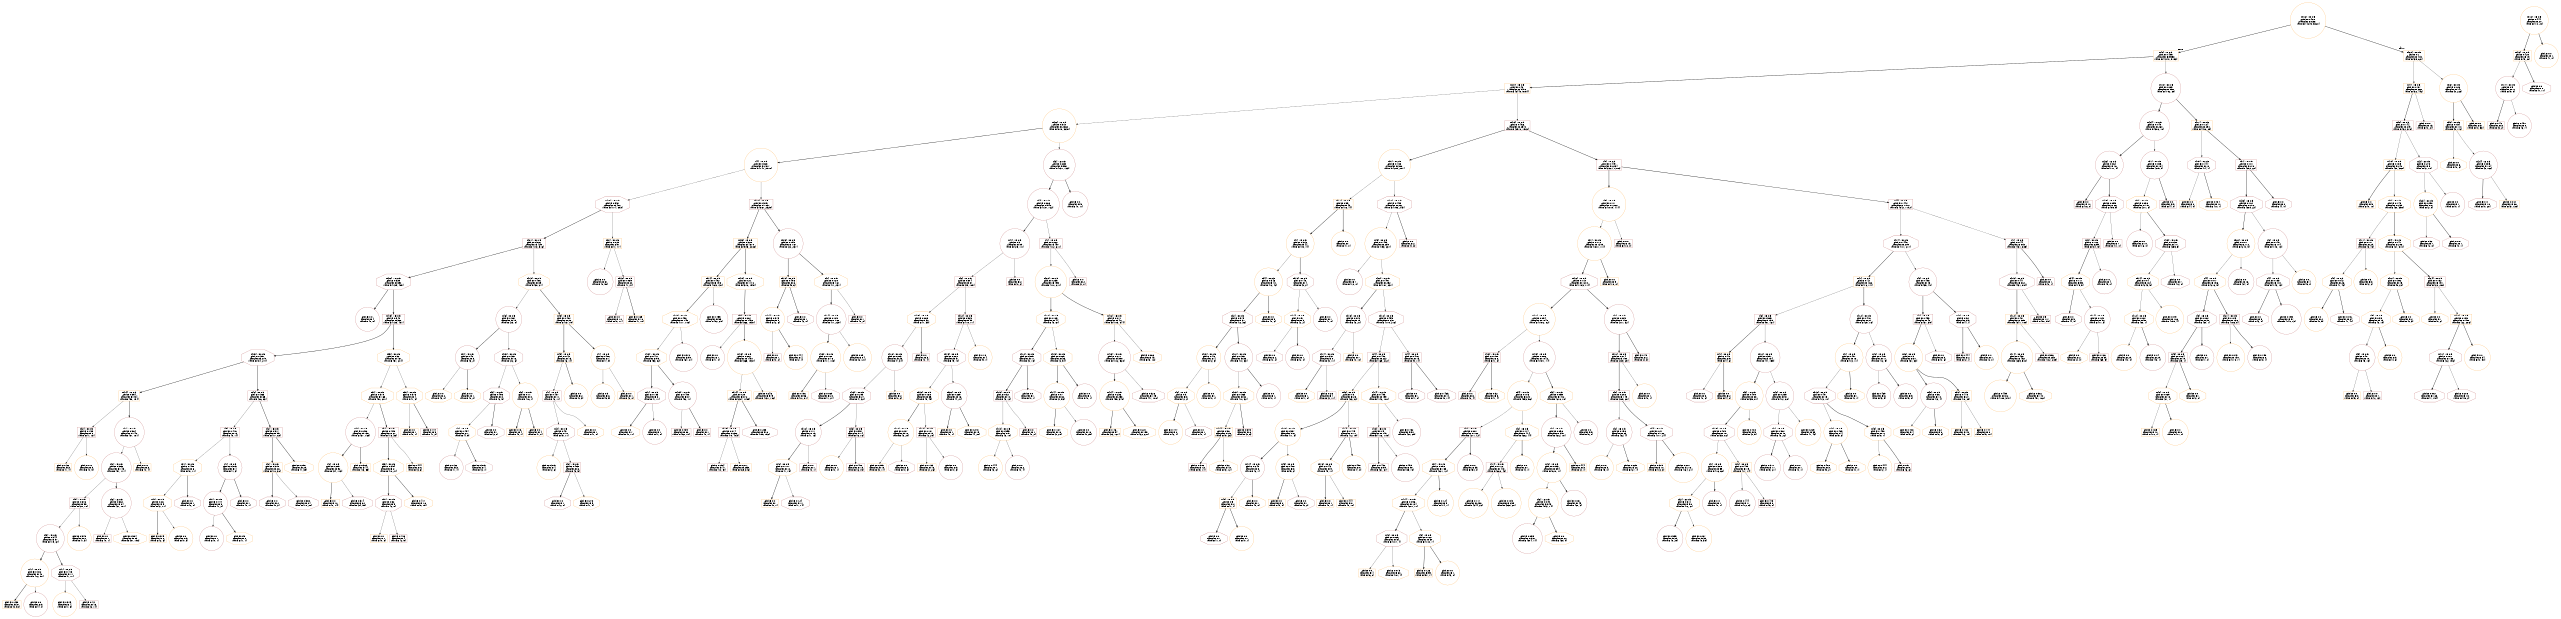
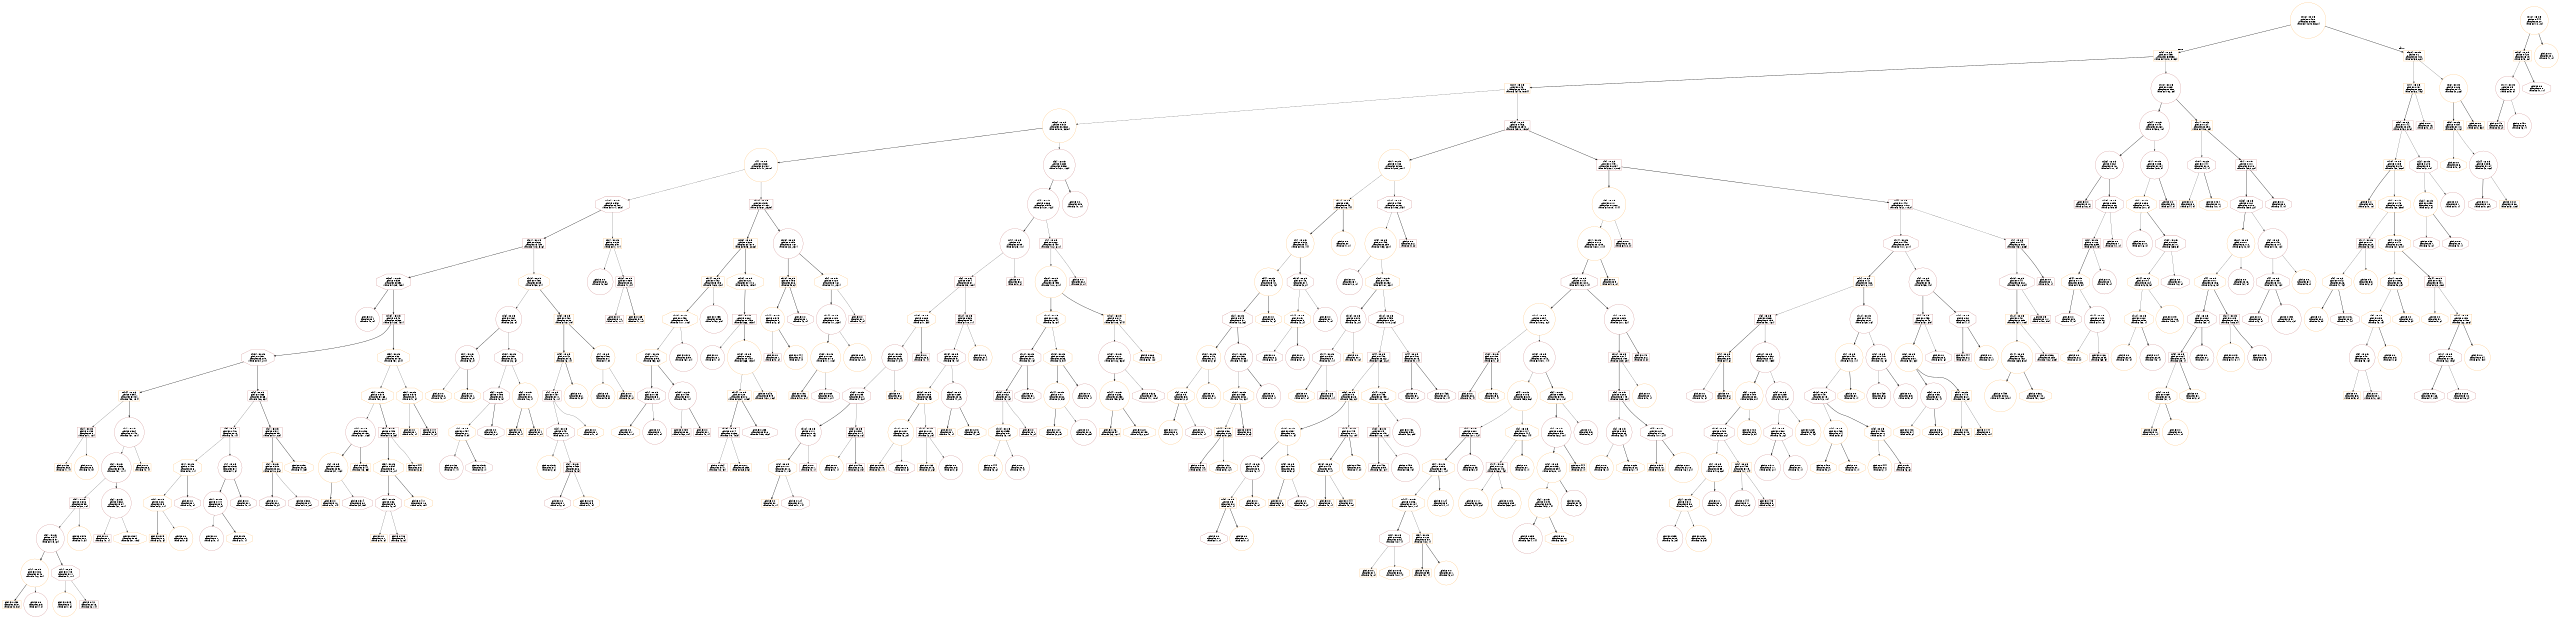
node "X[12] <= 0.5 gini = 0.357 samples = 134 value = [47, 155]": label "X[12] <= 0.5 gini = 0.357 samples = 134 value = [47, 155]" -> "X[12] <= 0.5 samples = 0.357 samples = 134 value = [47, 155]"
edge "X[2] <= 0.5 gini = 0.311 samples = 58 value = [16, 67]" -> "gini = 0.339 samples = 25 value = [8, 29]": style bold -> solid
node "X[3] <= 0.5 gini = 0.122 samples = 60 value = [100, 7]": shape octagon -> box
